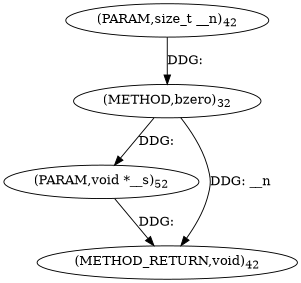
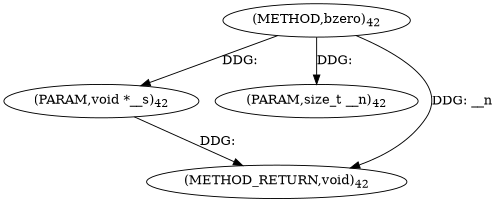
edge "(PARAM,size_t __n)" -> "(METHOD,bzero)": reversed
node "(METHOD,bzero)": text "32" -> "42"
node "(PARAM,void *__s)": text "52" -> "42"
